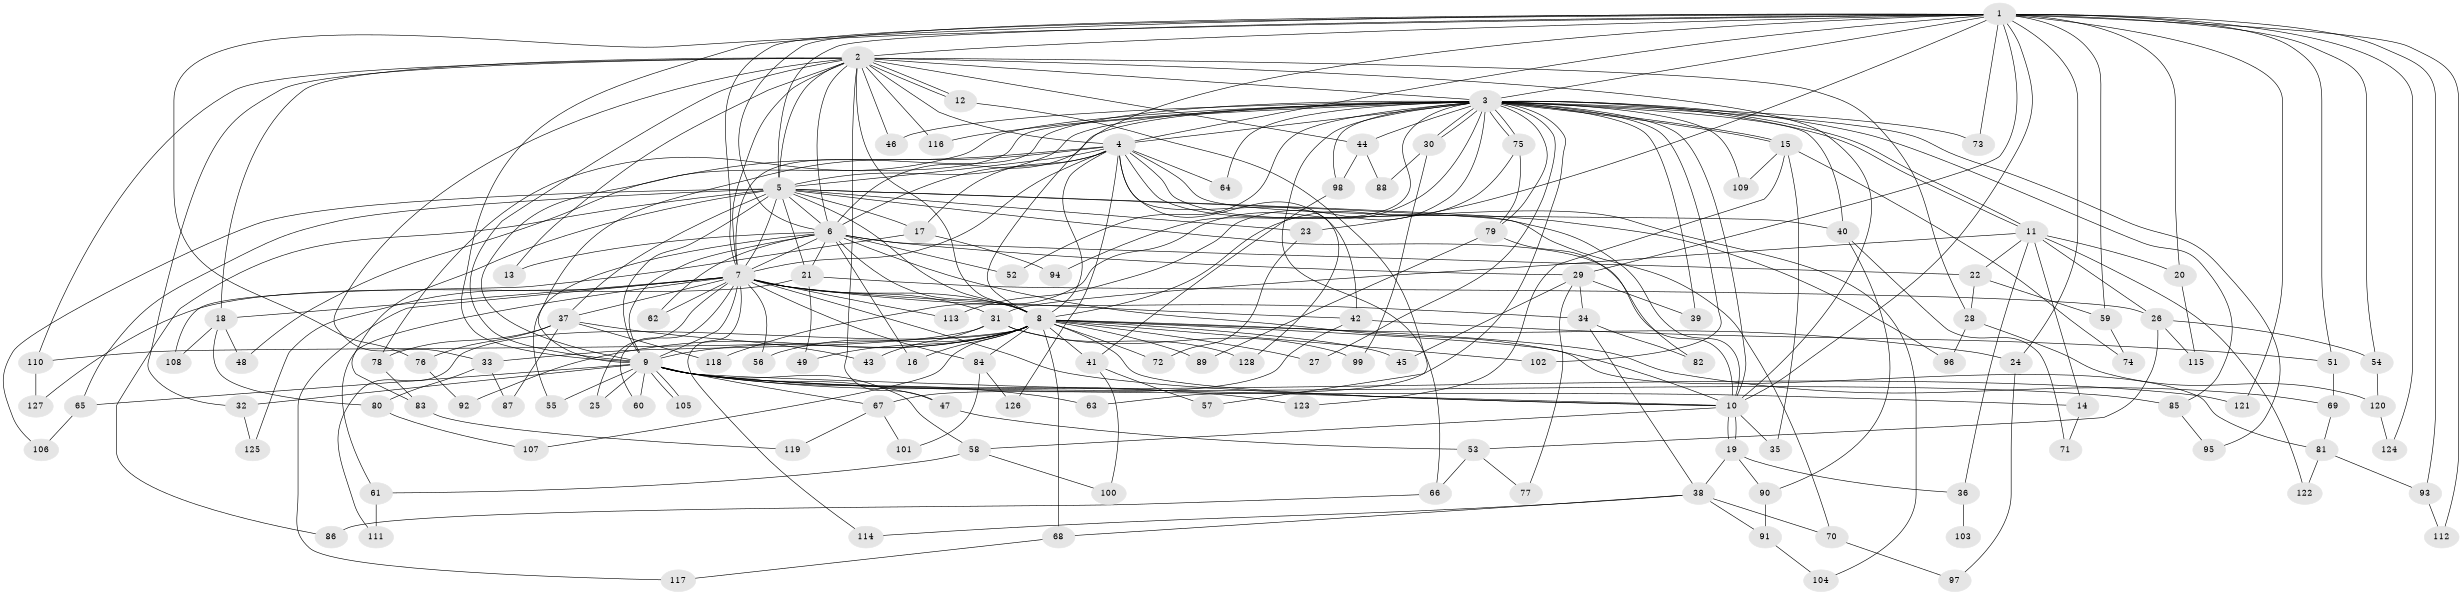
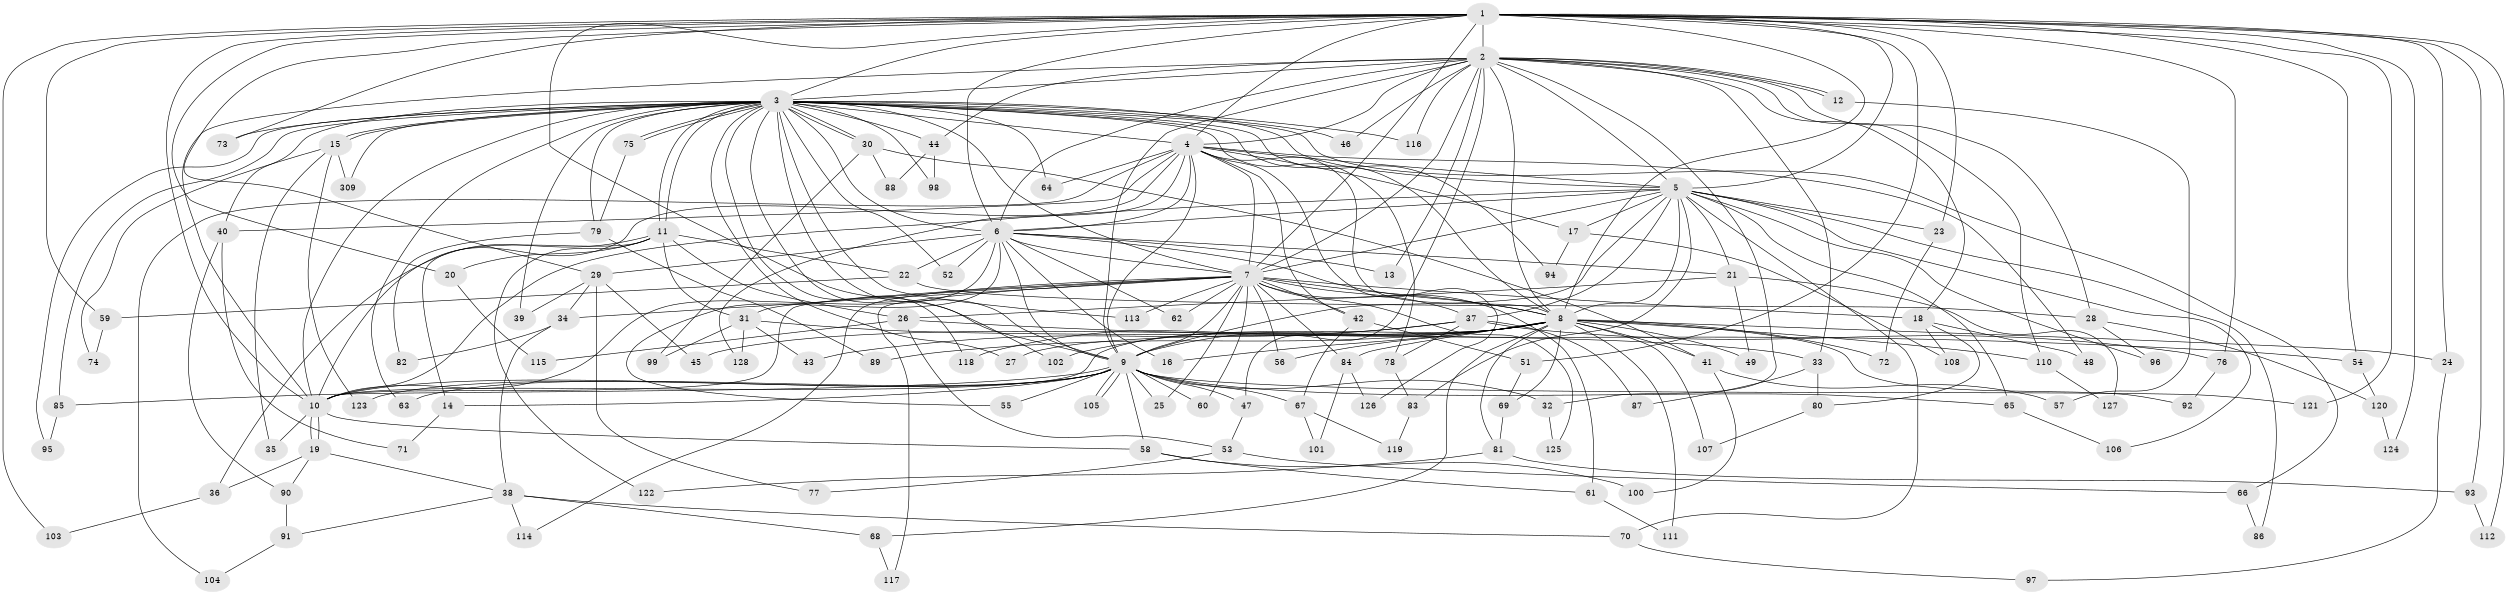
edge "1" -- "103": added
node "109": label "109" -> "309"
edge "75" -- "8": now "3" -- "8"
edge "98" -- "41": now "30" -- "41"
